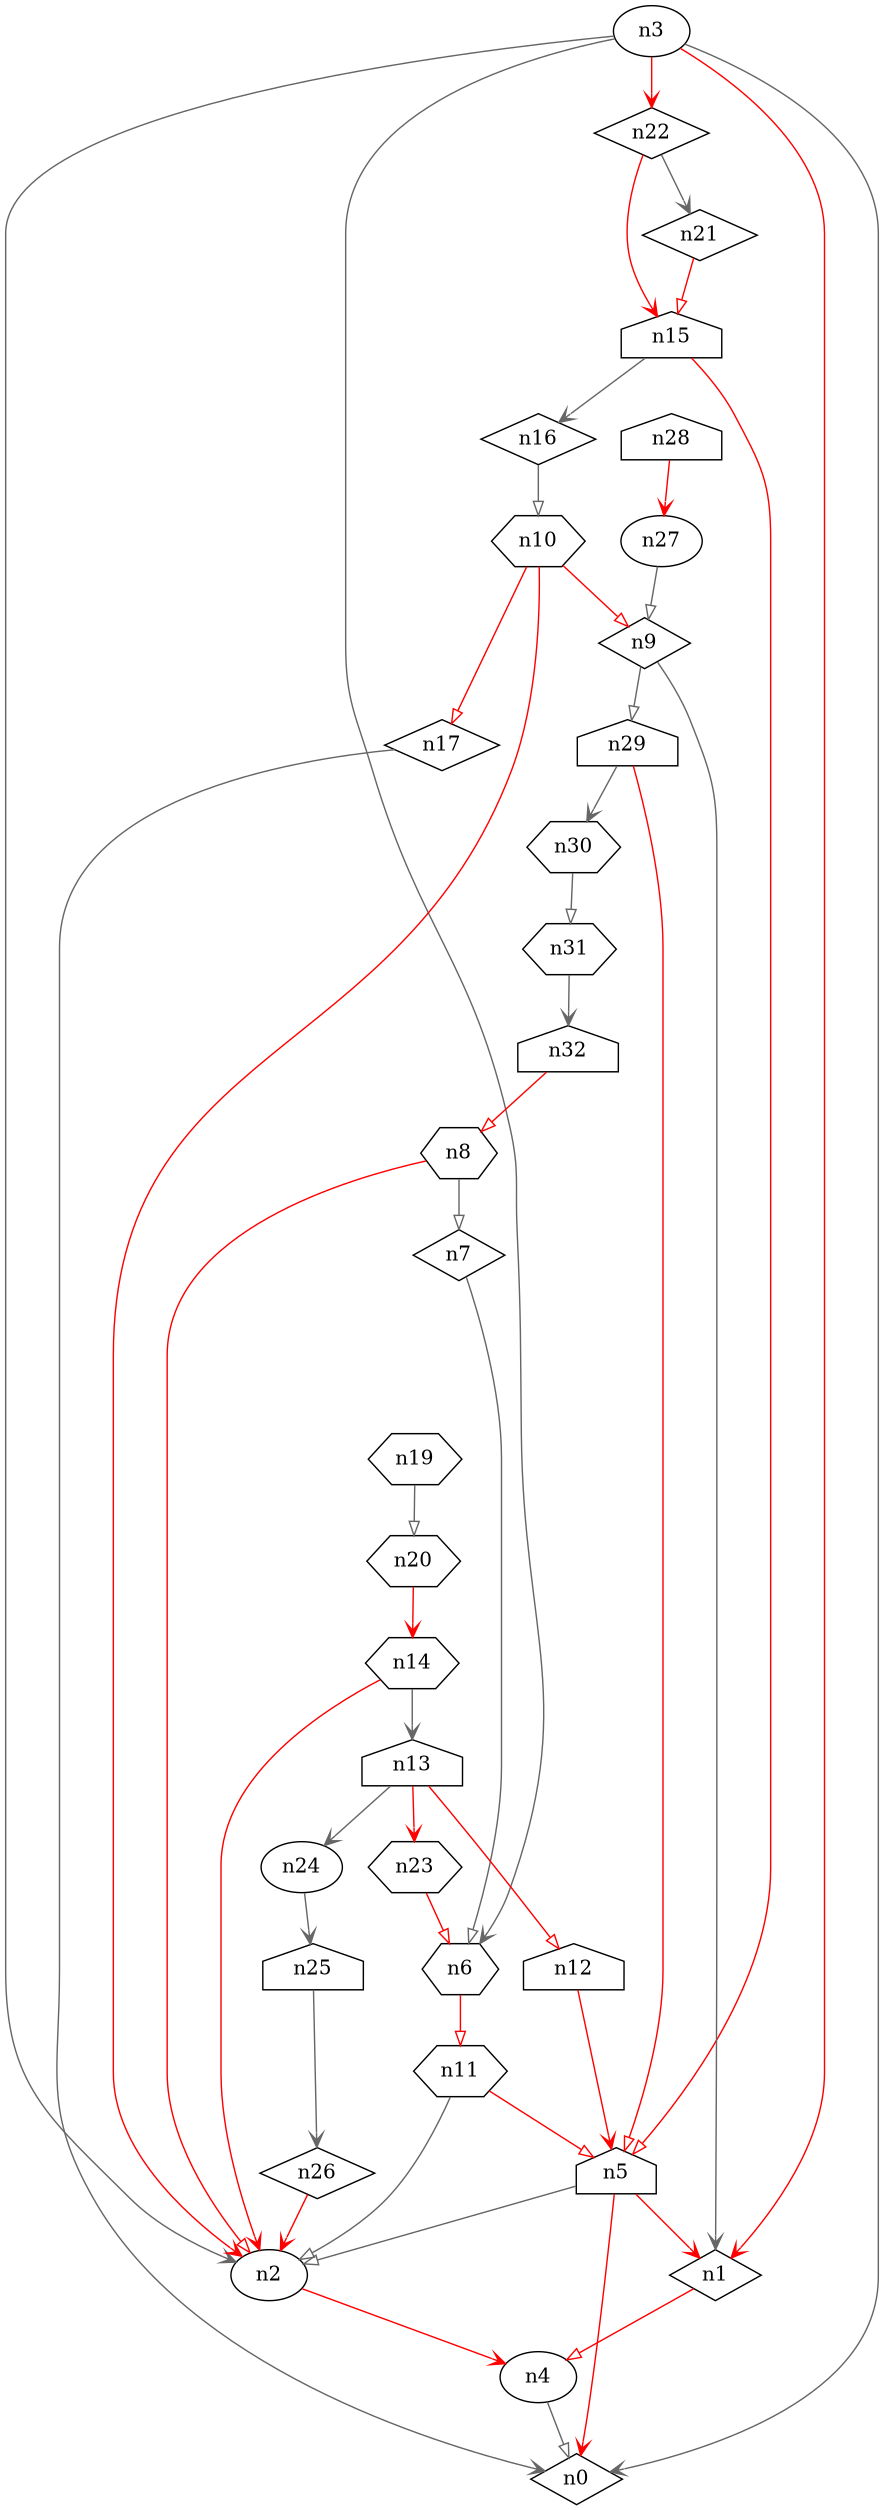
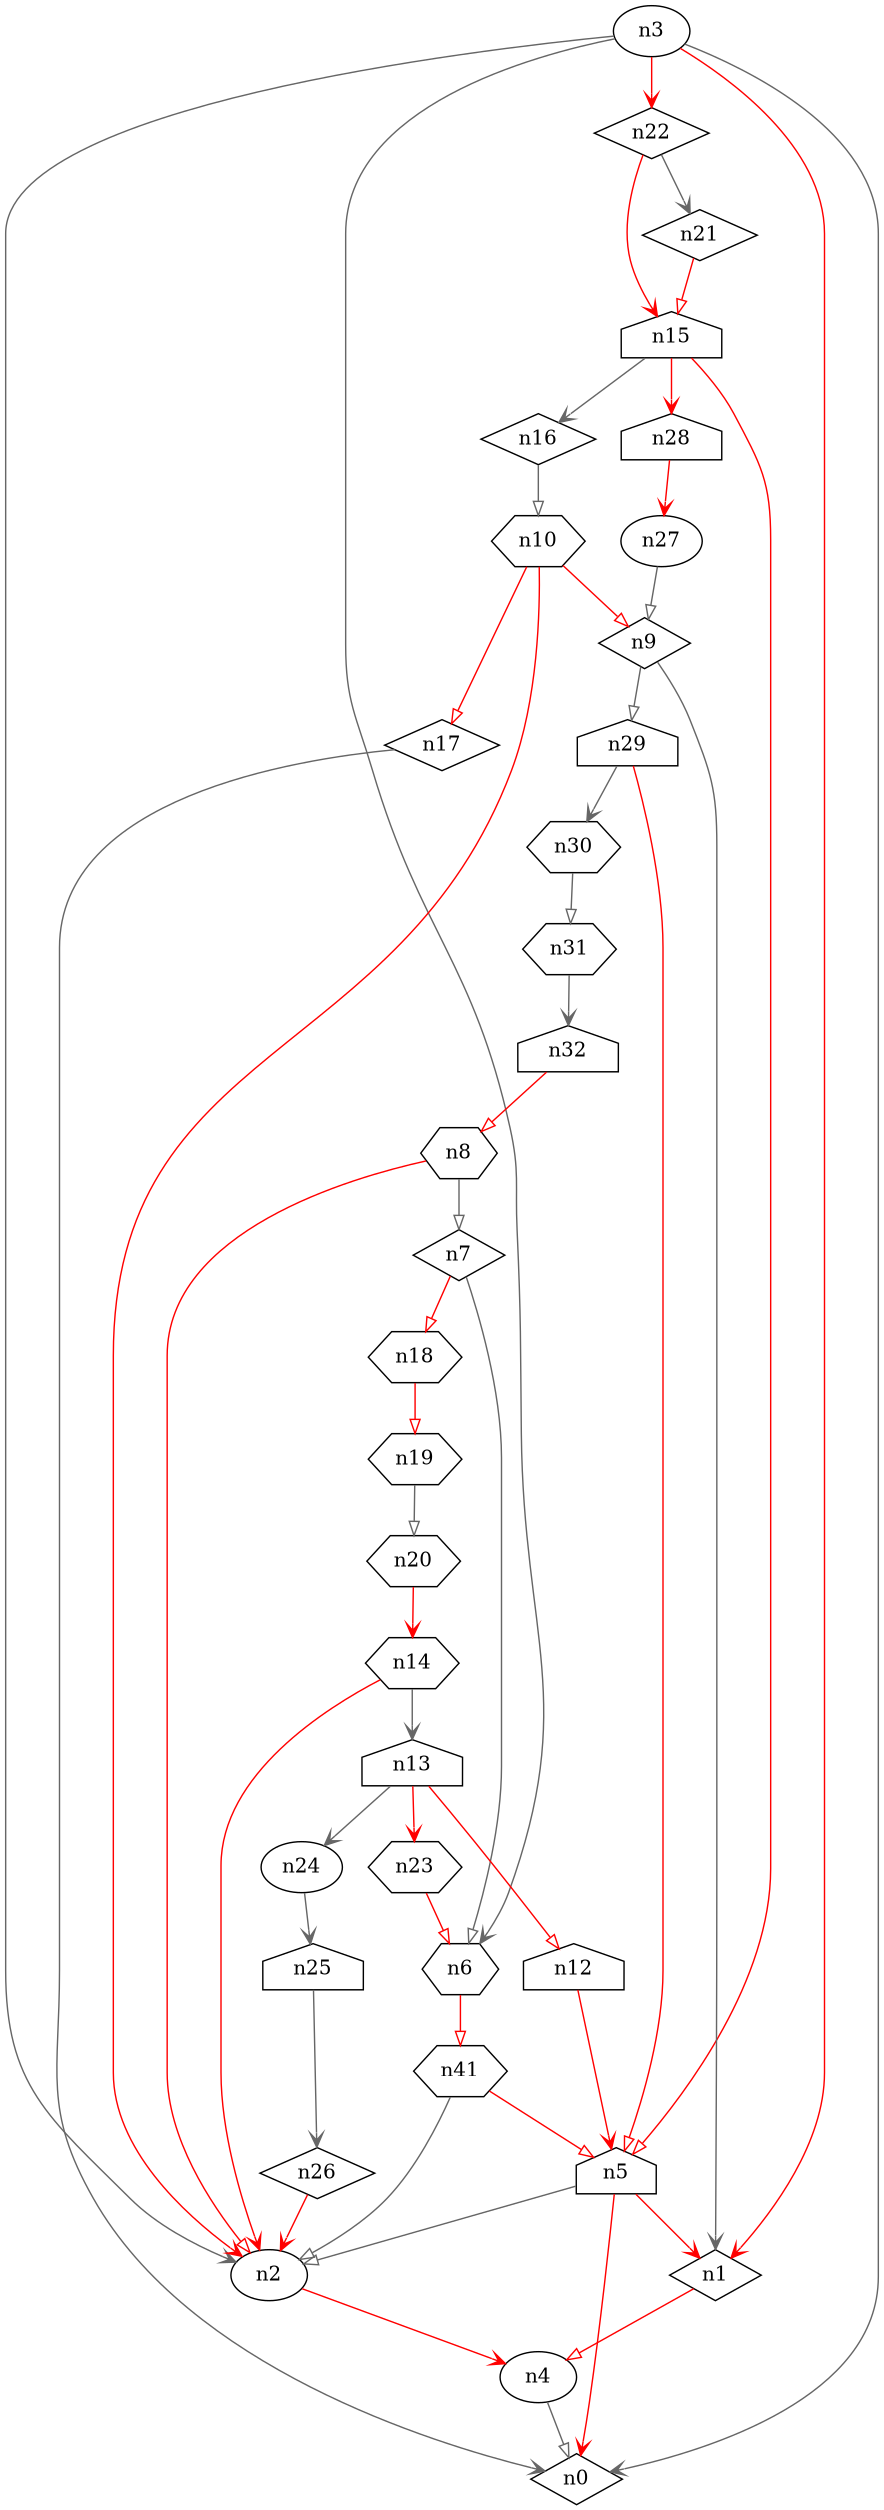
edge "n15" -> "n28": added
node "n18": added
node "n11": label "n11" -> "n41"
